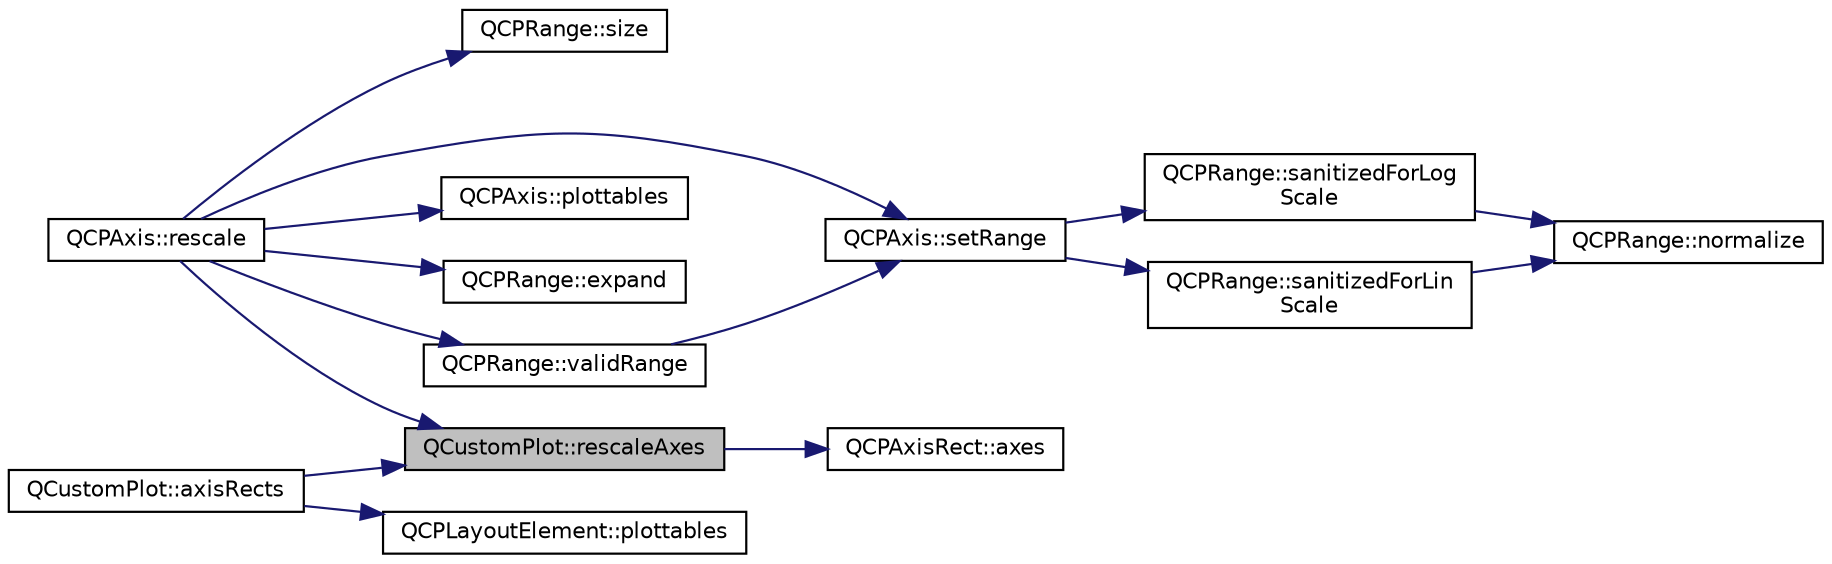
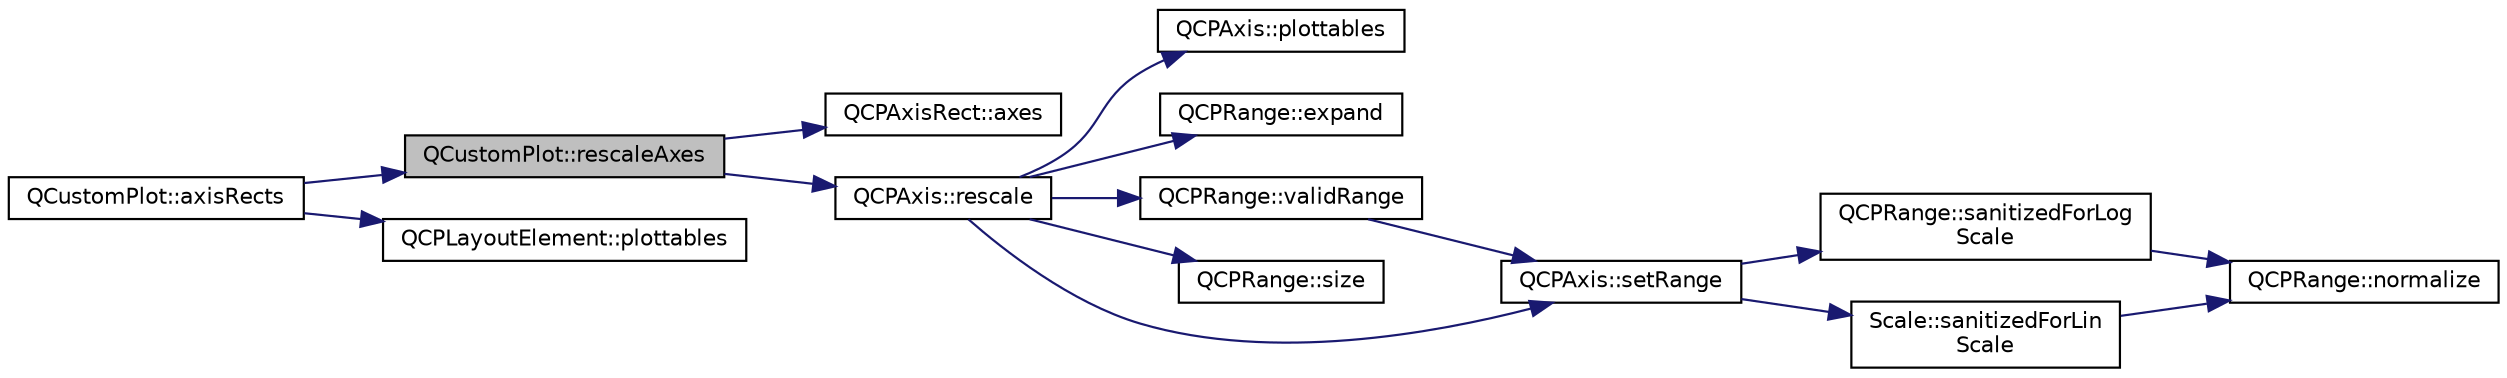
node "QCPRange::sanitizedForLin Scale": label "QCPRange::sanitizedForLin Scale" -> "Scale::sanitizedForLin Scale"
edge "QCPAxis::rescale" -> "QCustomPlot::rescaleAxes": reversed
